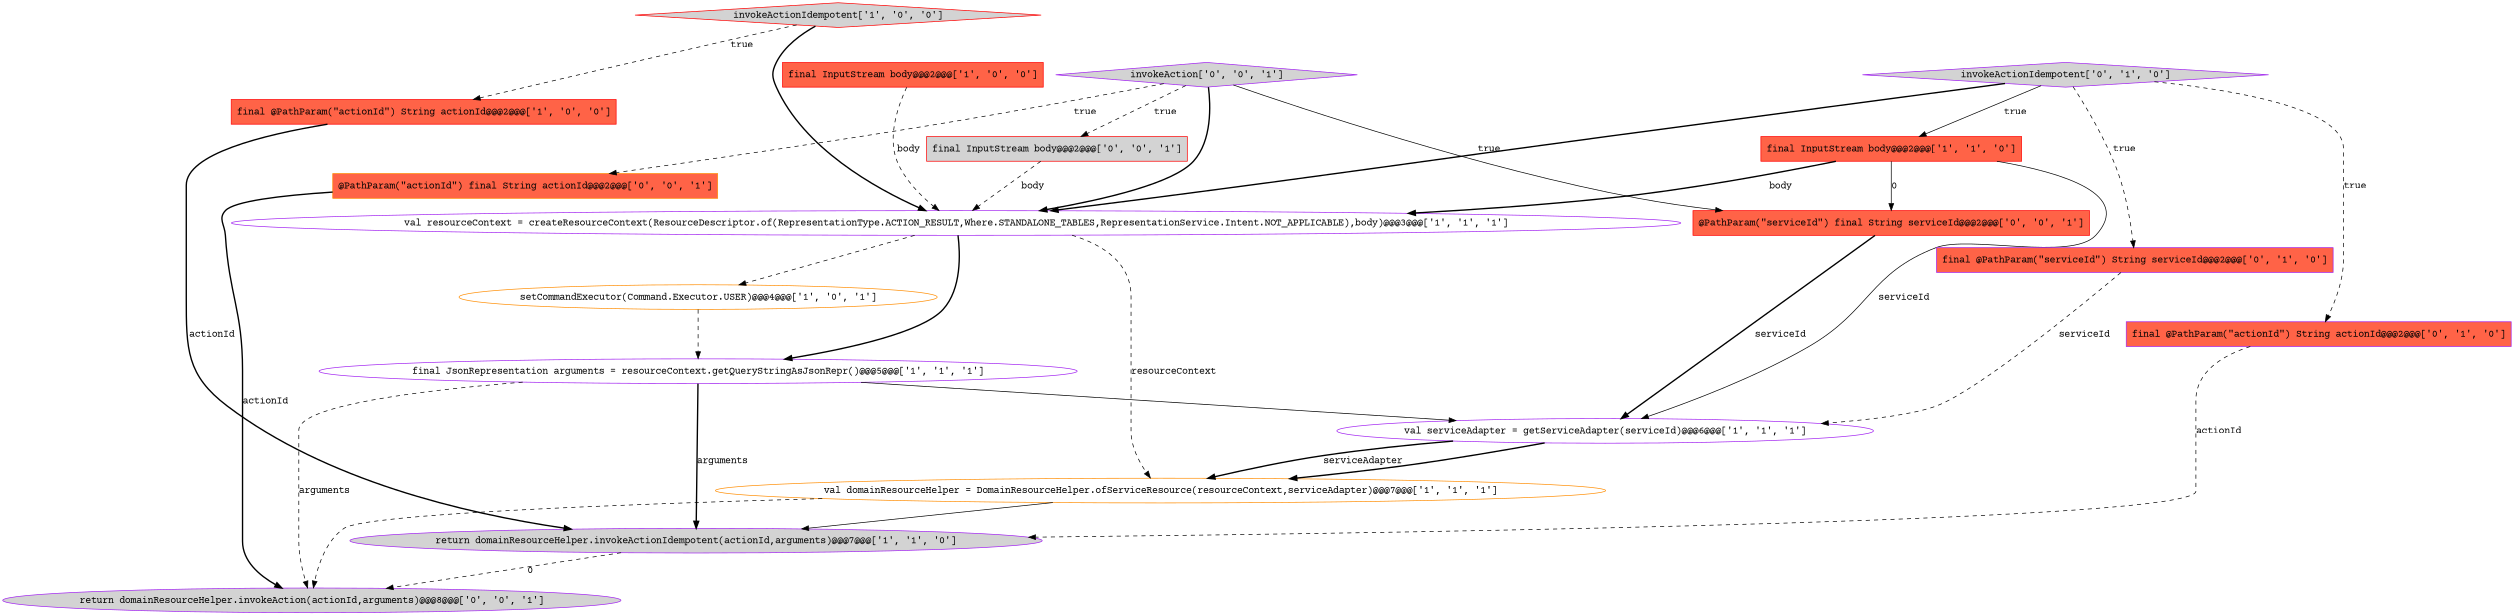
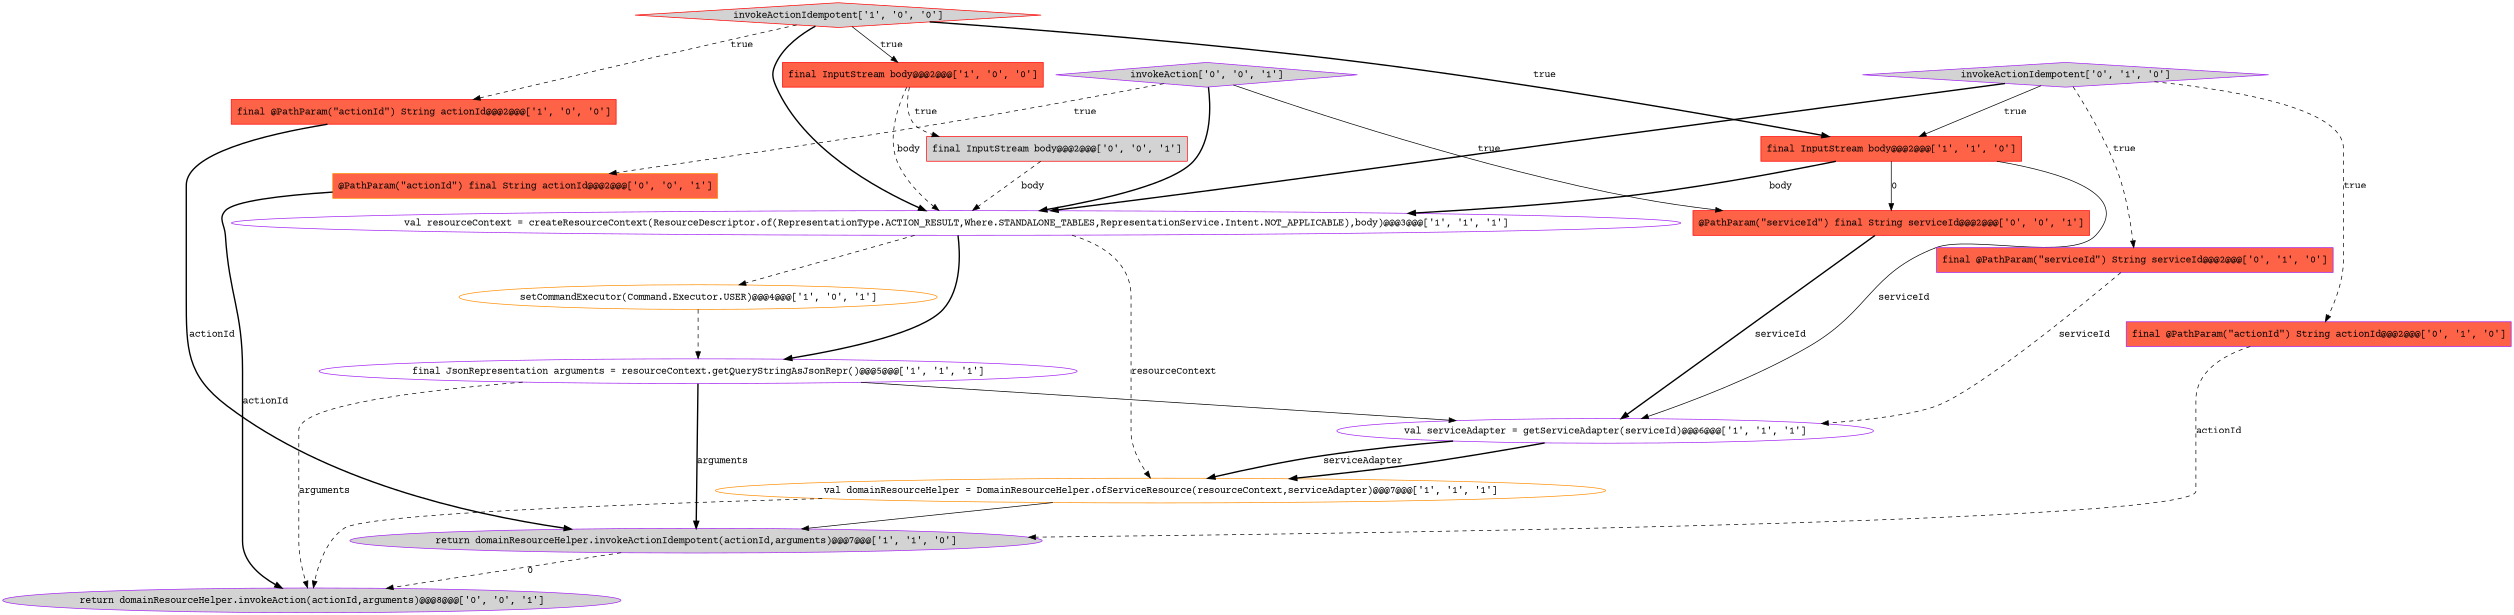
edge "invokeActionIdempotent['1', '0', '0']" -> "final InputStream body@@@2@@@['1', '0', '0']": added, label "true"
edge "invokeActionIdempotent['1', '0', '0']" -> "final InputStream body@@@2@@@['1', '1', '0']": added, label "true"
edge "invokeAction['0', '0', '1']" -> "final InputStream body@@@2@@@['0', '0', '1']": now "final InputStream body@@@2@@@['1', '0', '0']" -> "final InputStream body@@@2@@@['0', '0', '1']"
